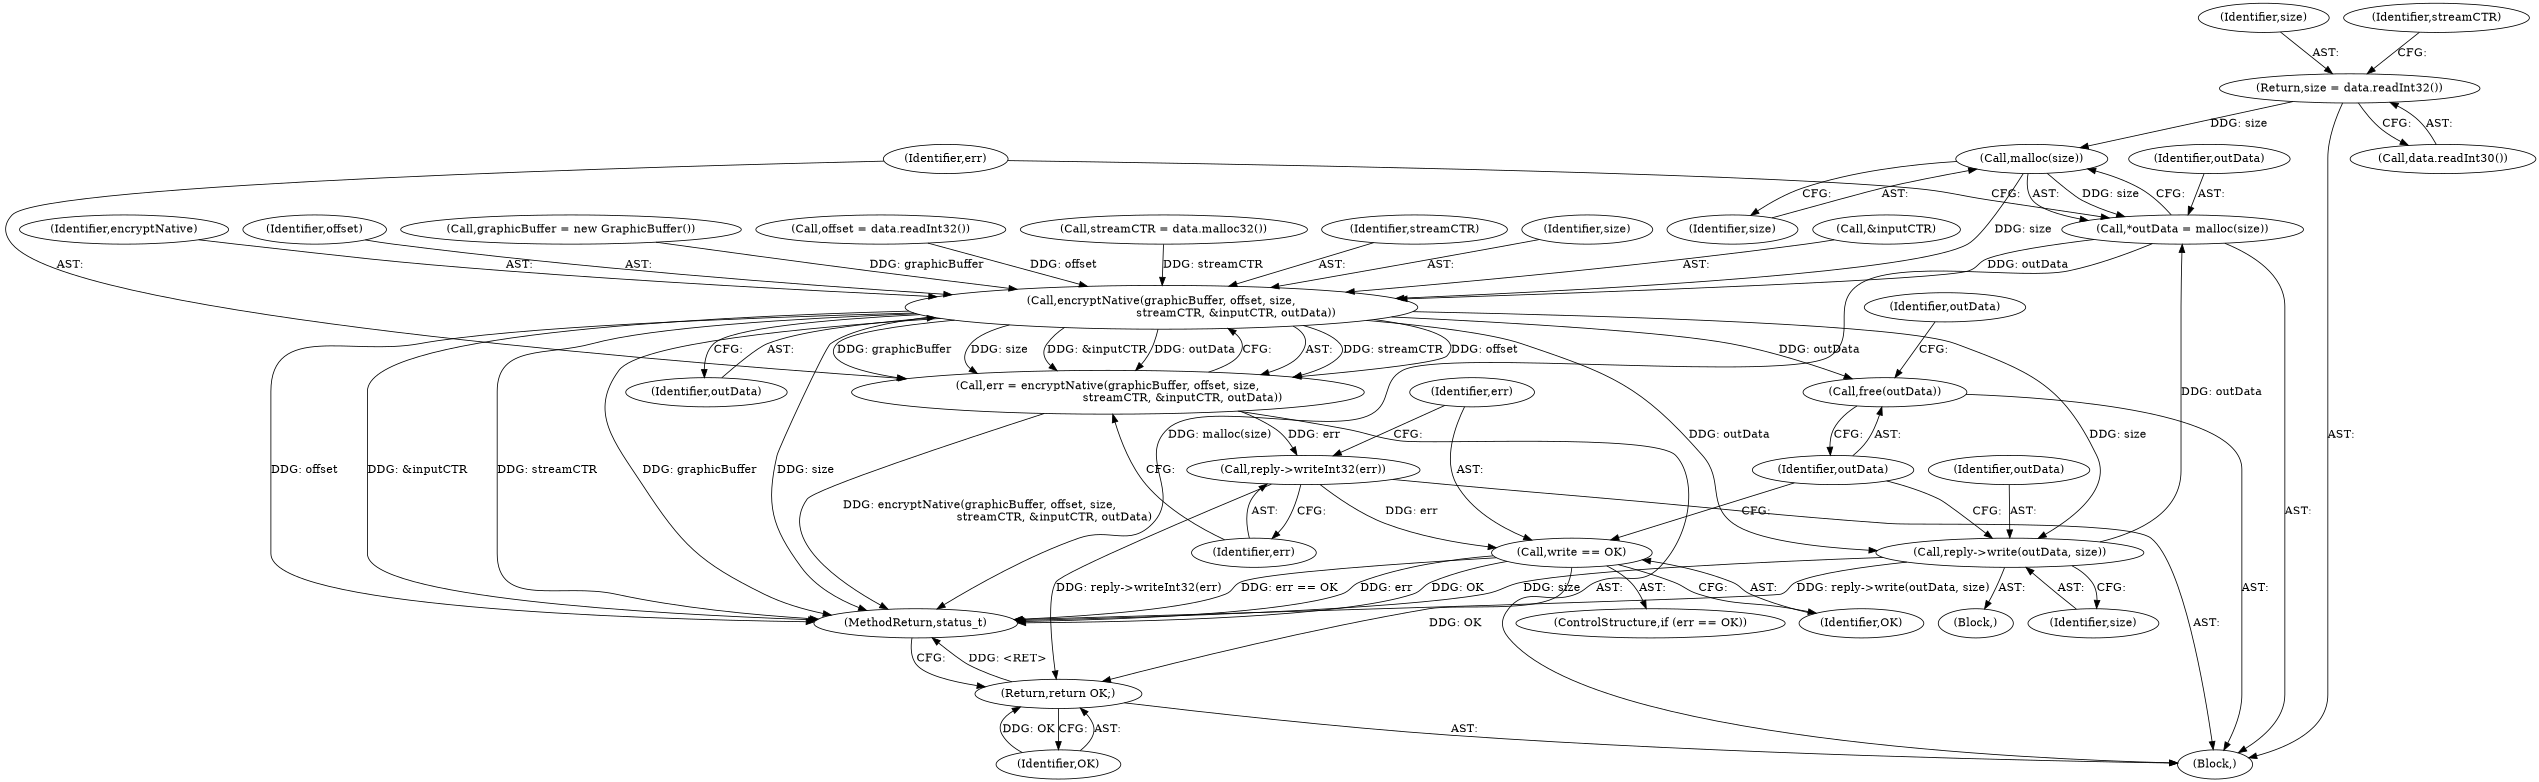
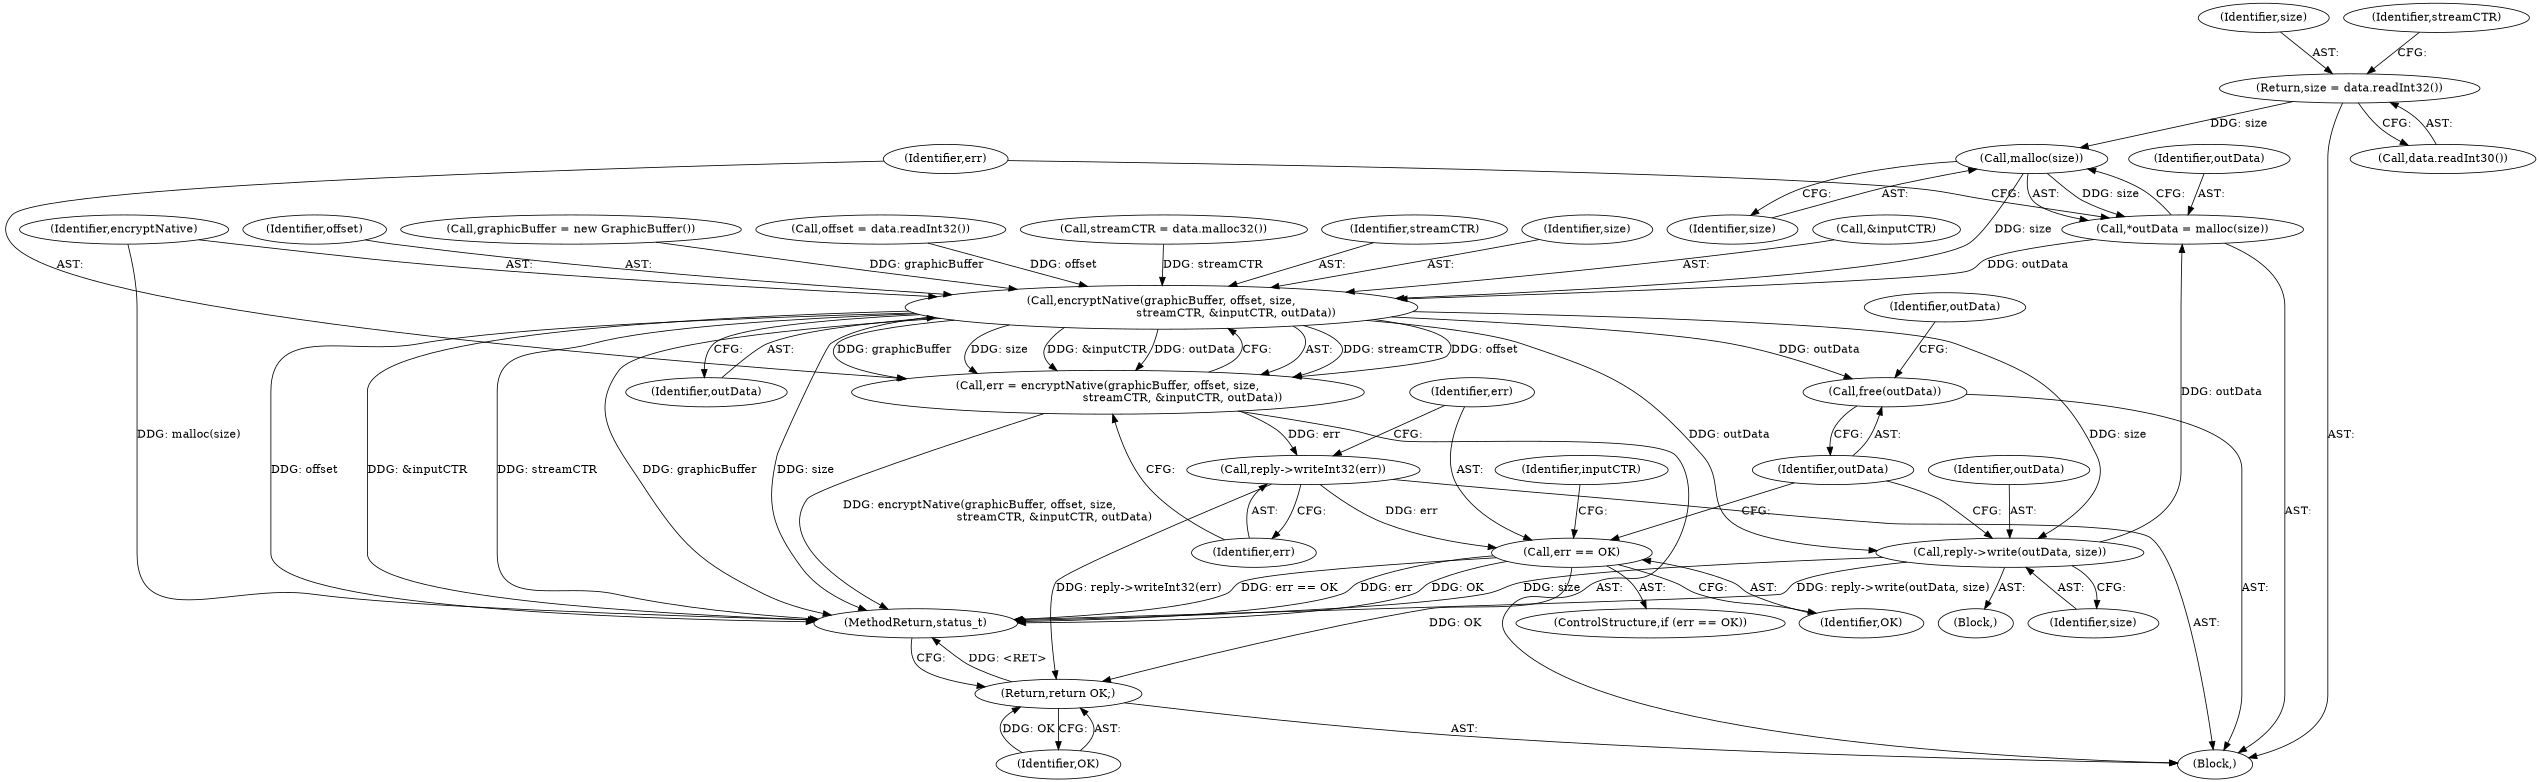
edge "(Call,*outData = malloc(size))" -> "(MethodReturn,status_t)": now "(Identifier,encryptNative)" -> "(MethodReturn,status_t)"
node "(Identifier,inputCTR)": added
node "(Call,write == OK)": label "(Call,write == OK)" -> "(Call,err == OK)"
